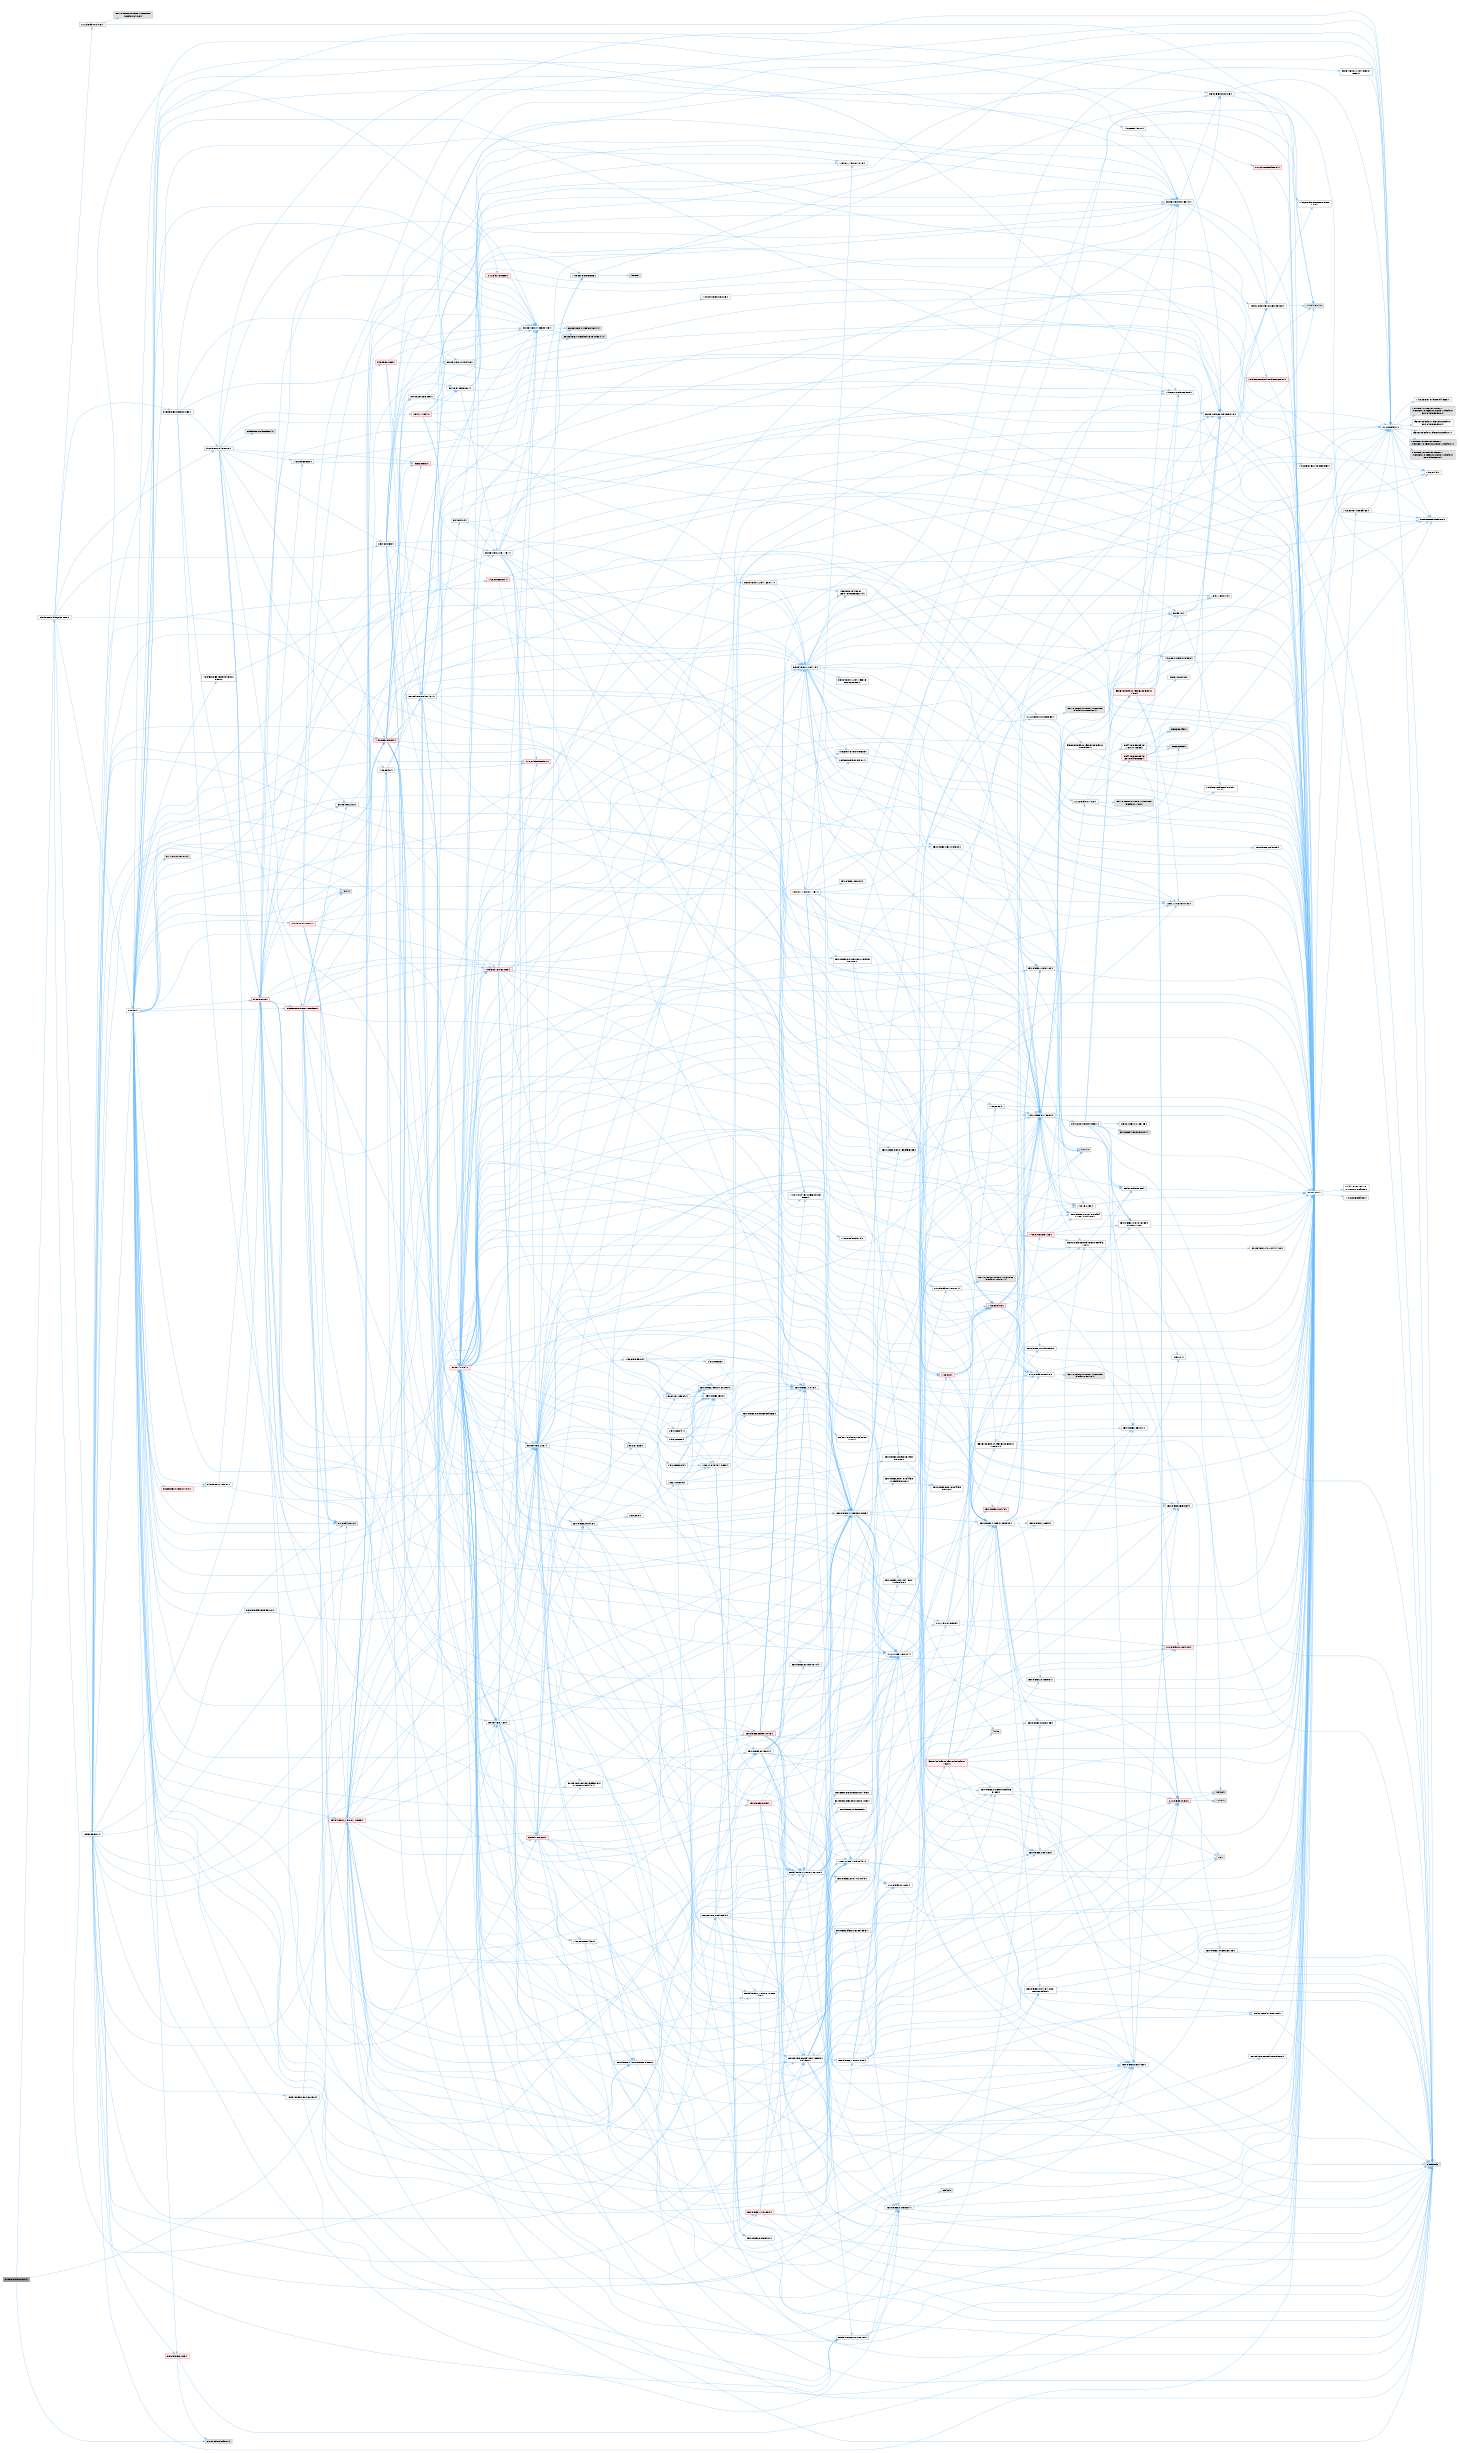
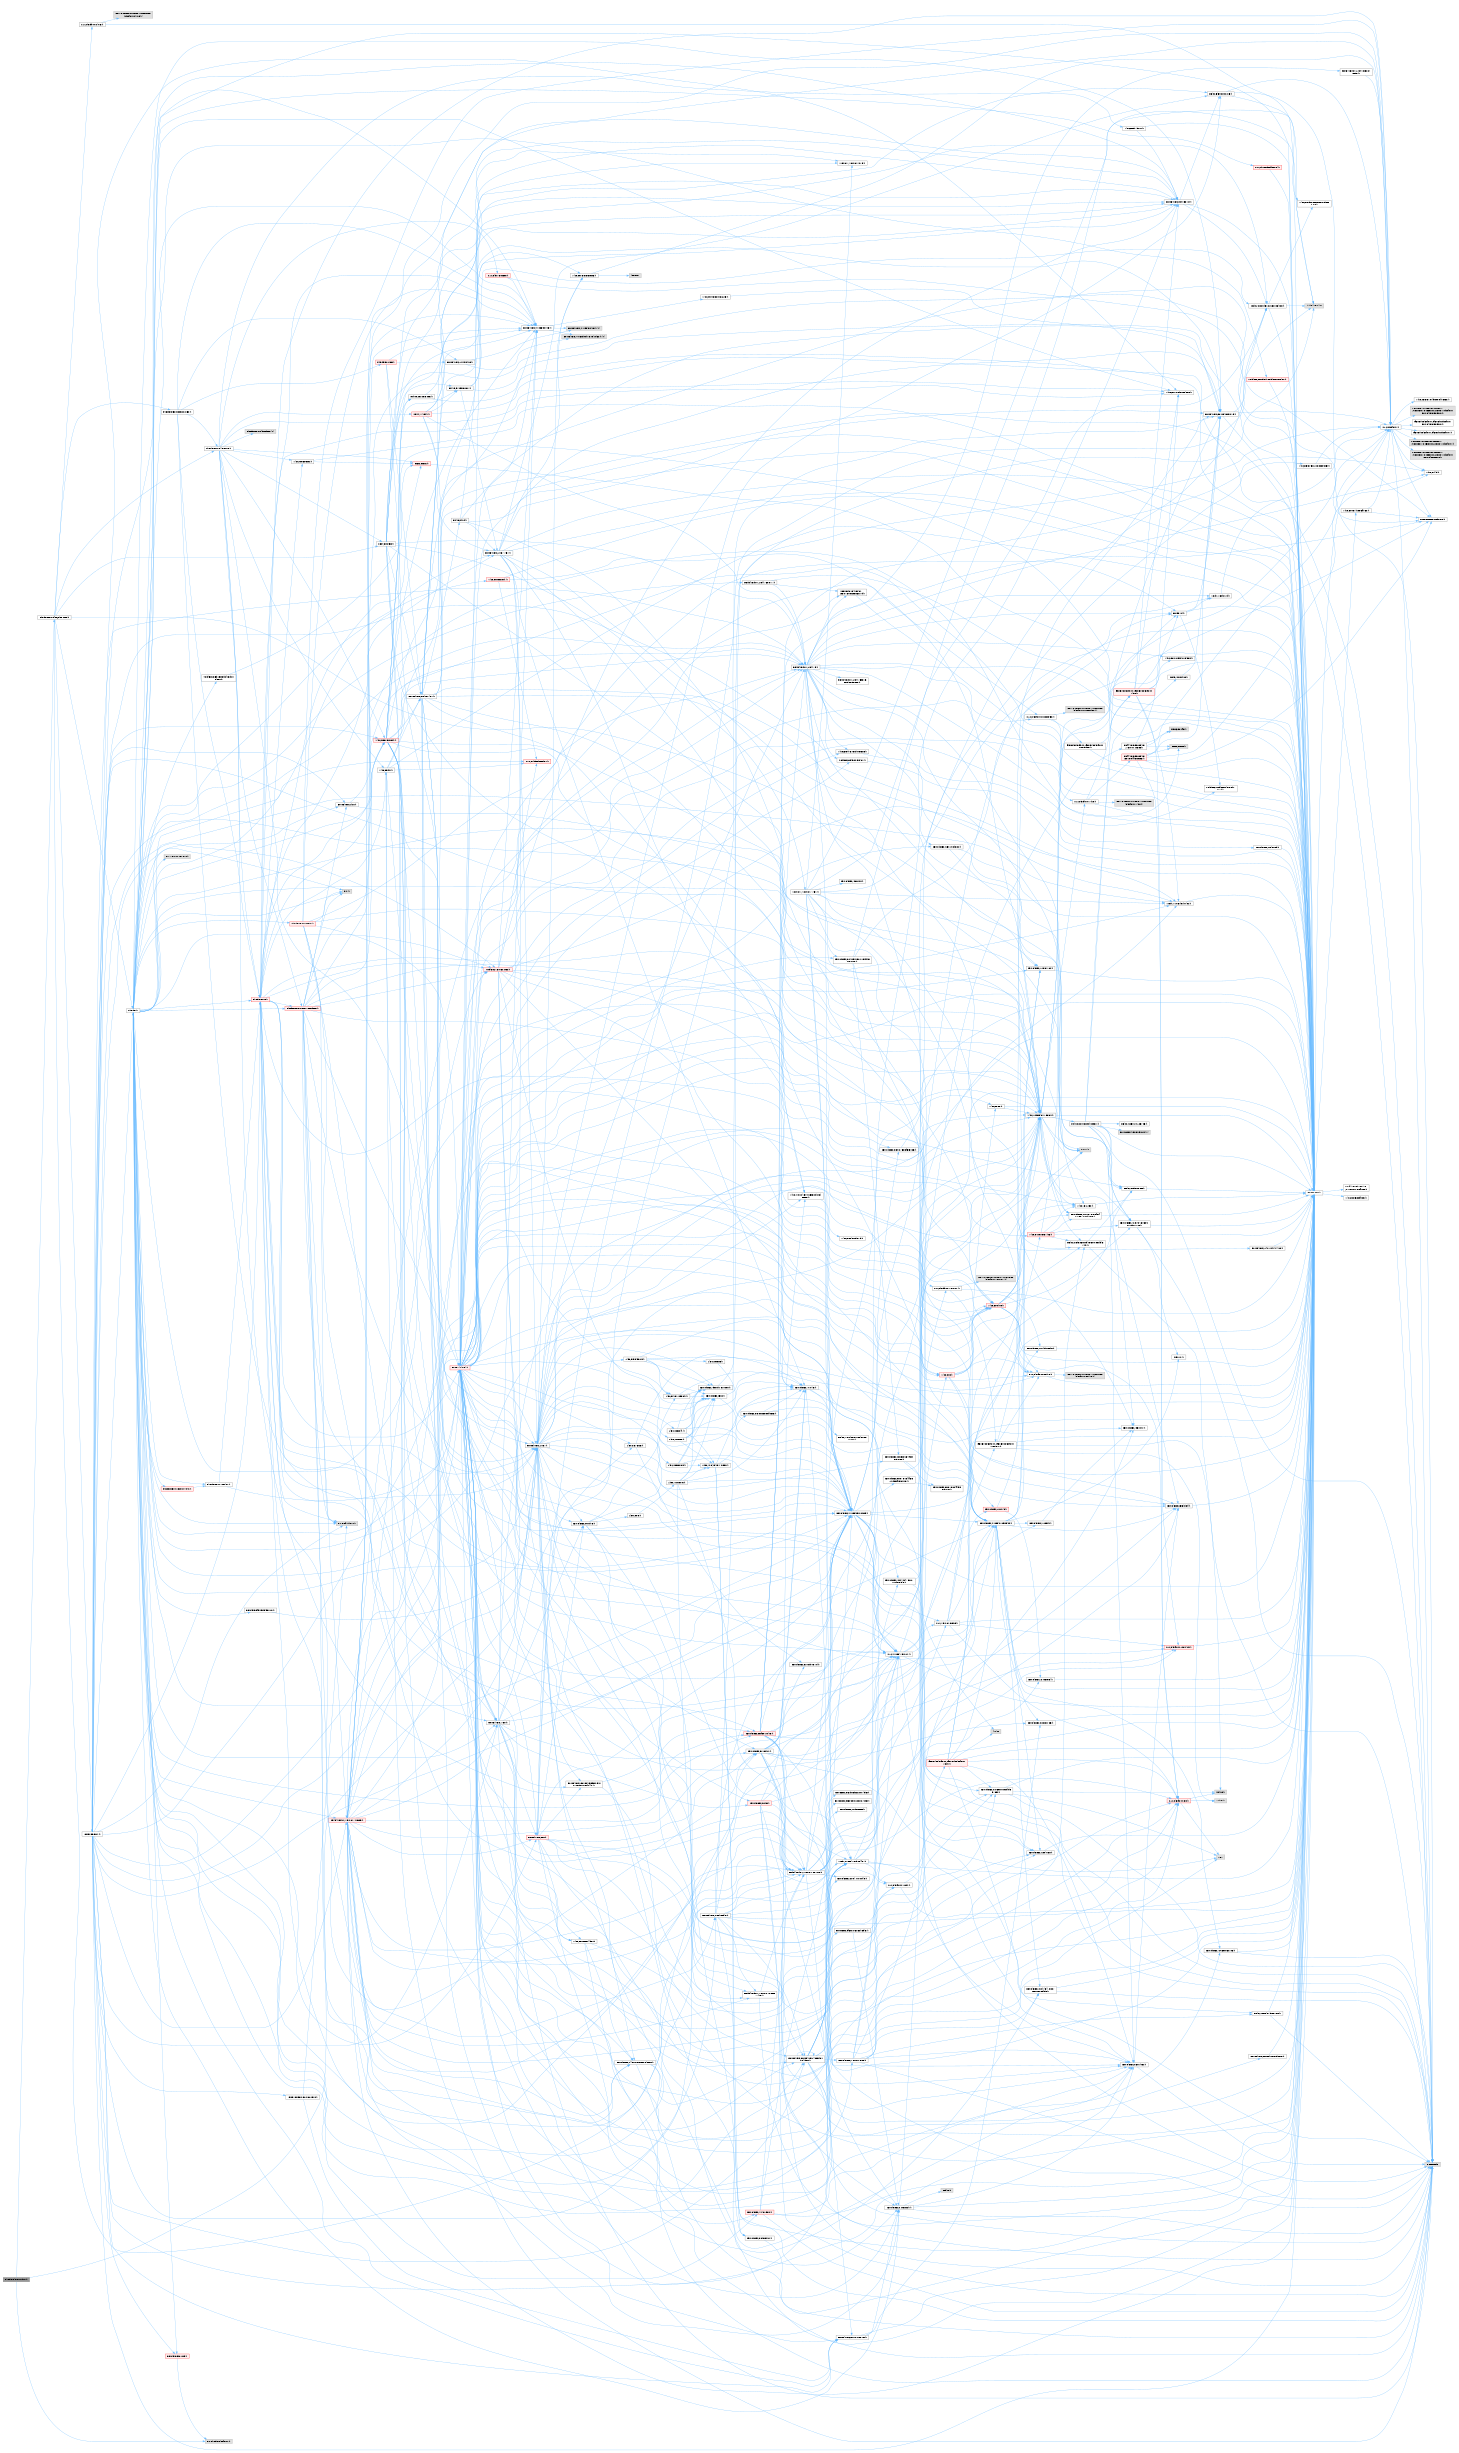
edge "RenderResource.h" -> "CoreTypes.h": now "Misc/Paths.h" -> "CoreTypes.h"
